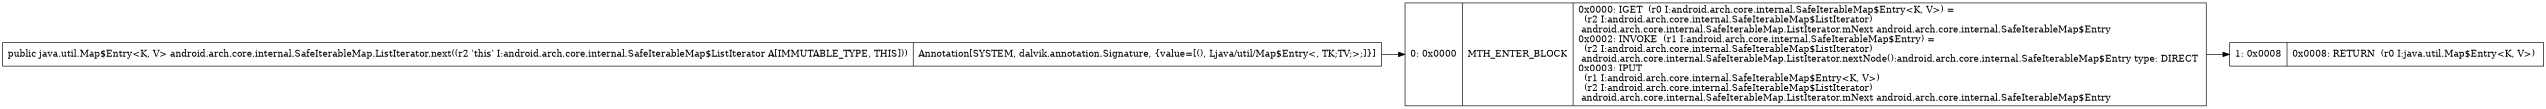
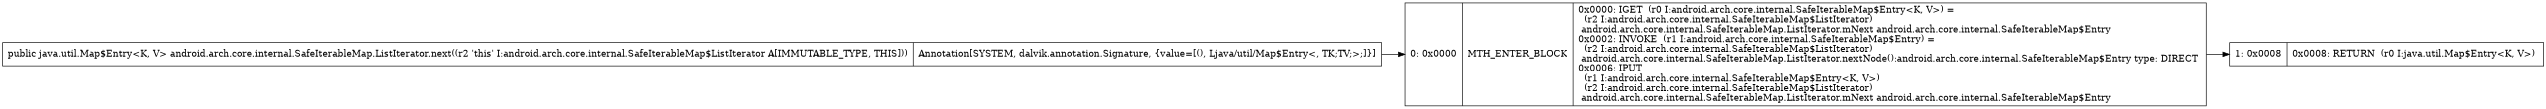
node "0: 0x0000": text "0x0003: IPUT" -> "0x0006: IPUT"
